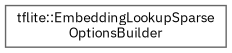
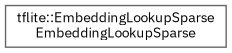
node "tflite::EmbeddingLookupSparse OptionsBuilder": label "tflite::EmbeddingLookupSparse OptionsBuilder" -> "tflite::EmbeddingLookupSparse EmbeddingLookupSparse"
